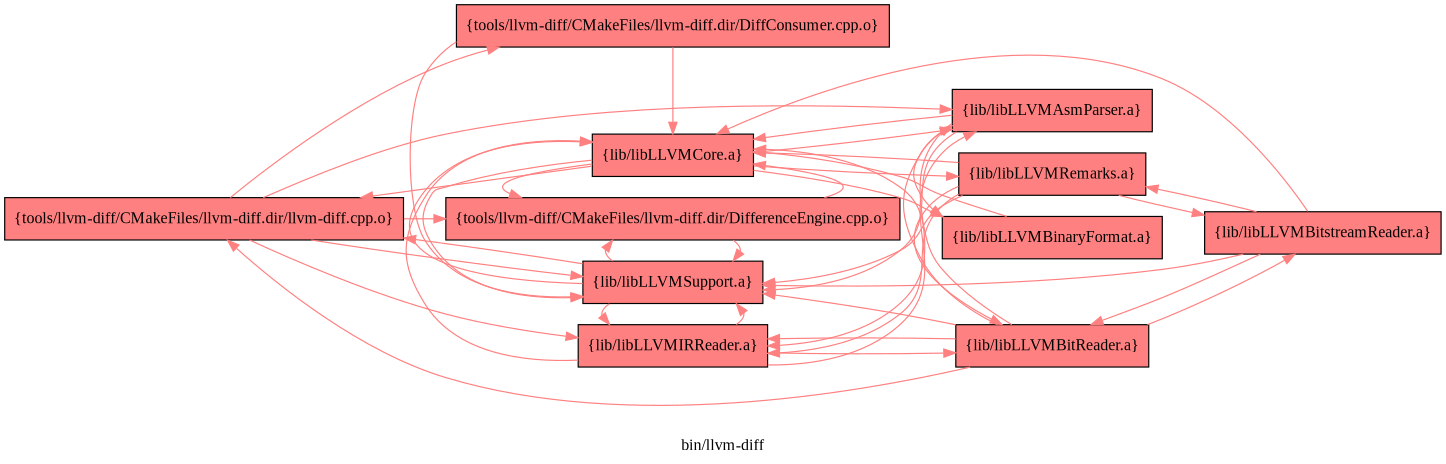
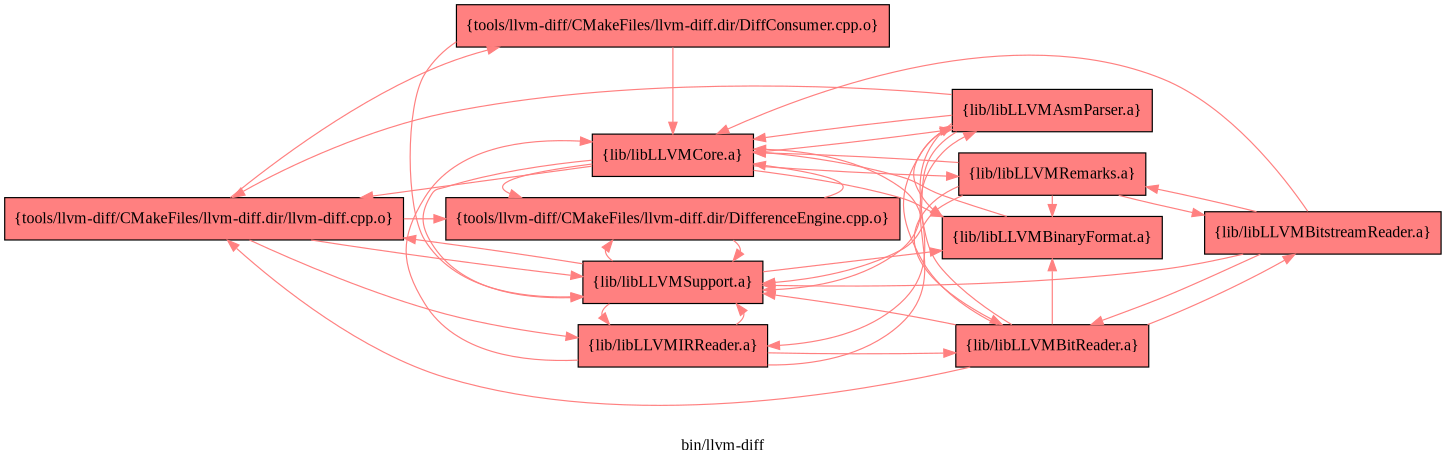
edge "{tools/llvm-diff/CMakeFiles/llvm-diff.dir/llvm-diff.cpp.o}" -> "{lib/libLLVMAsmParser.a}": reversed
edge "{lib/libLLVMSupport.a}" -> "{lib/libLLVMCore.a}": now "{lib/libLLVMSupport.a}" -> "{lib/libLLVMBinaryFormat.a}"
edge "{lib/libLLVMRemarks.a}" -> "{lib/libLLVMIRReader.a}": now "{lib/libLLVMRemarks.a}" -> "{lib/libLLVMBinaryFormat.a}"
edge "{lib/libLLVMBitReader.a}" -> "{lib/libLLVMIRReader.a}": now "{lib/libLLVMBitReader.a}" -> "{lib/libLLVMBinaryFormat.a}"
